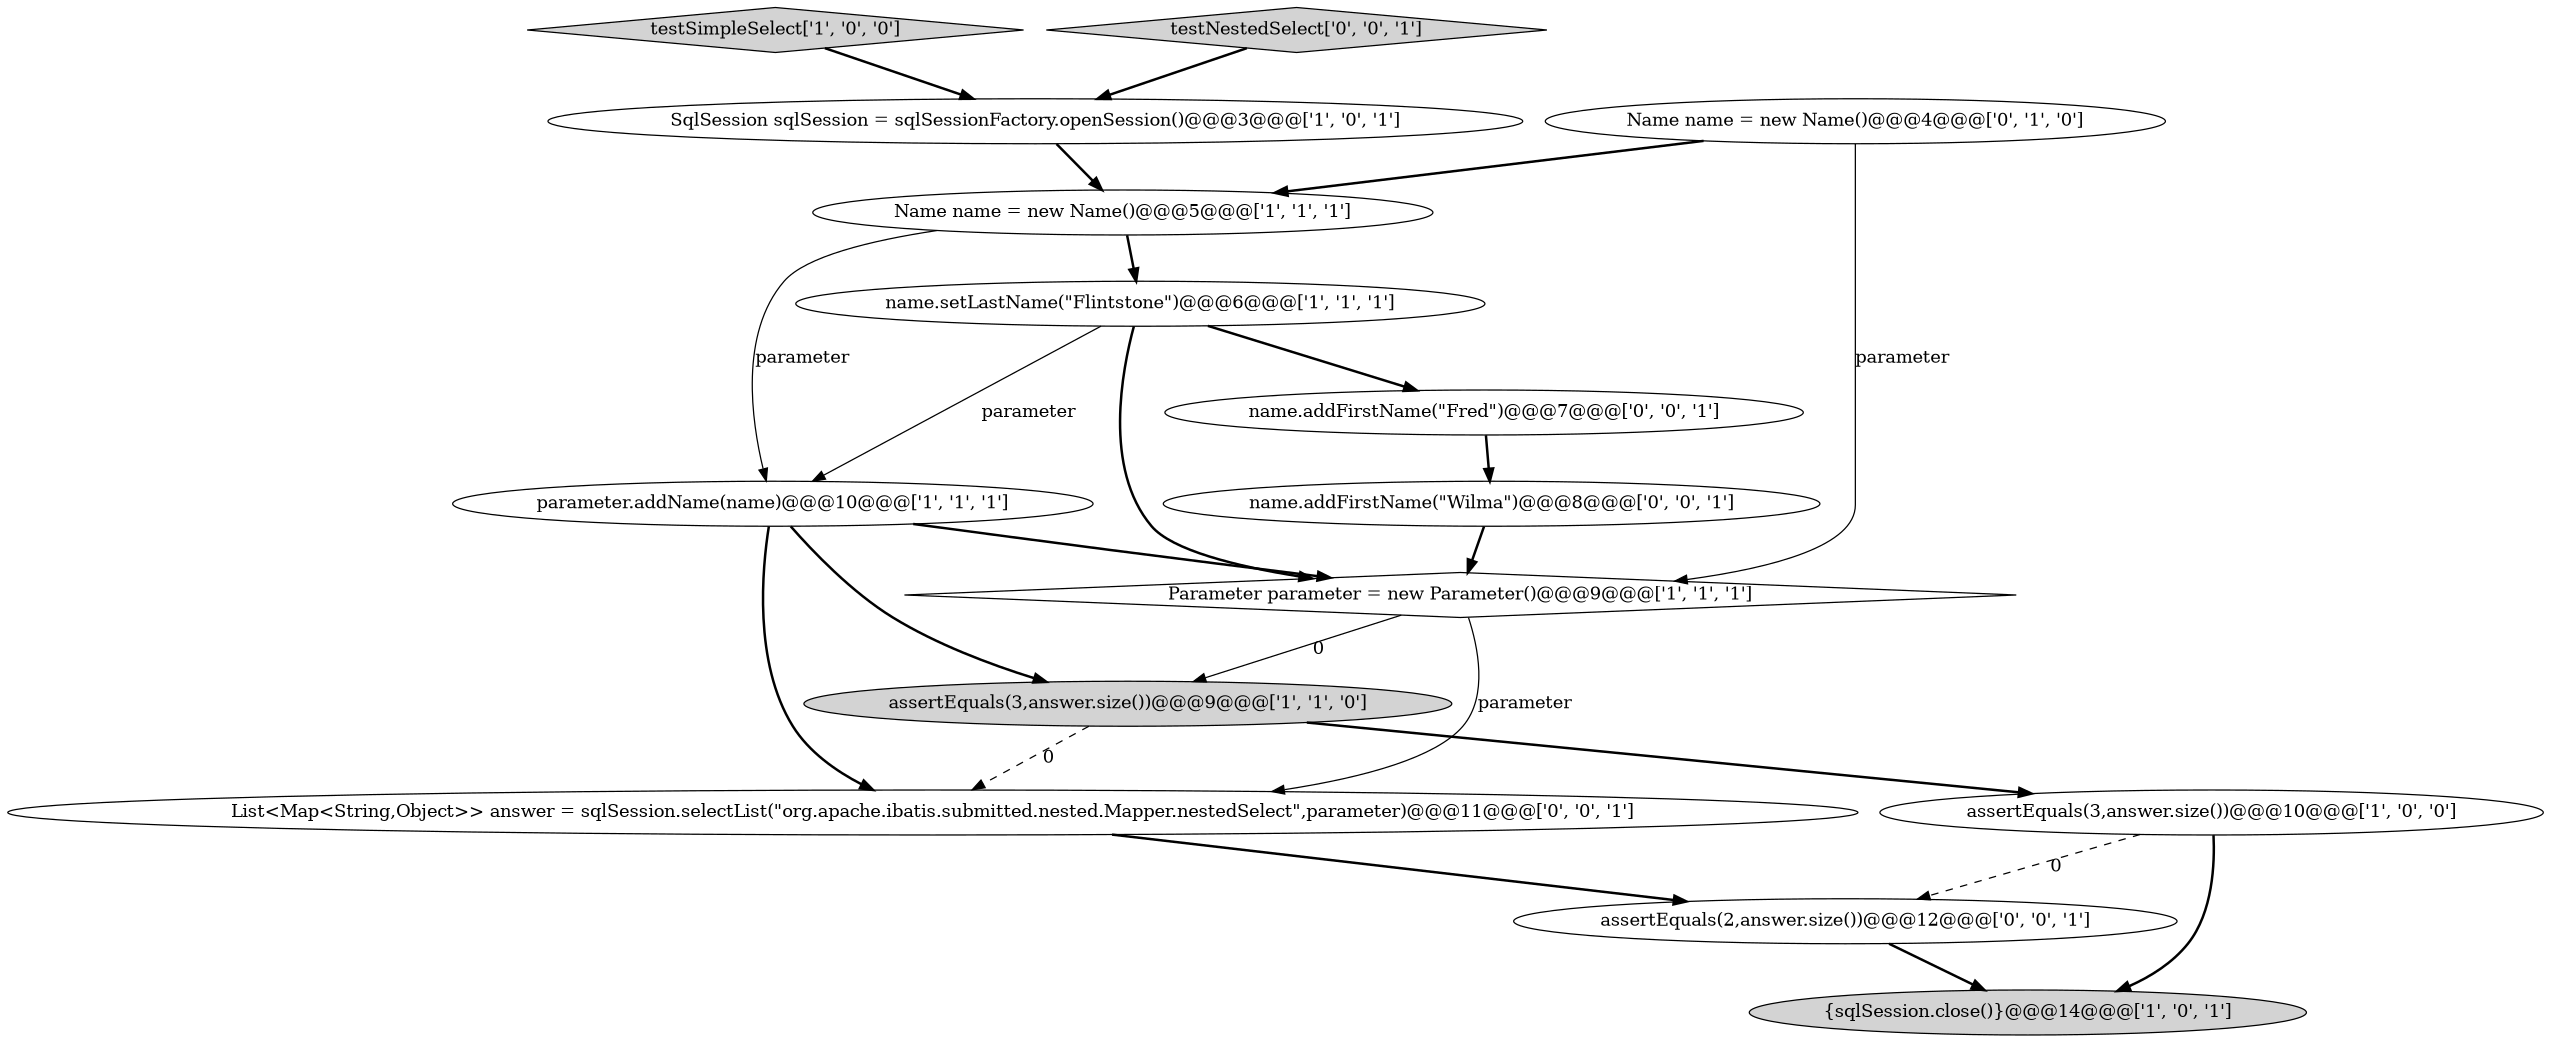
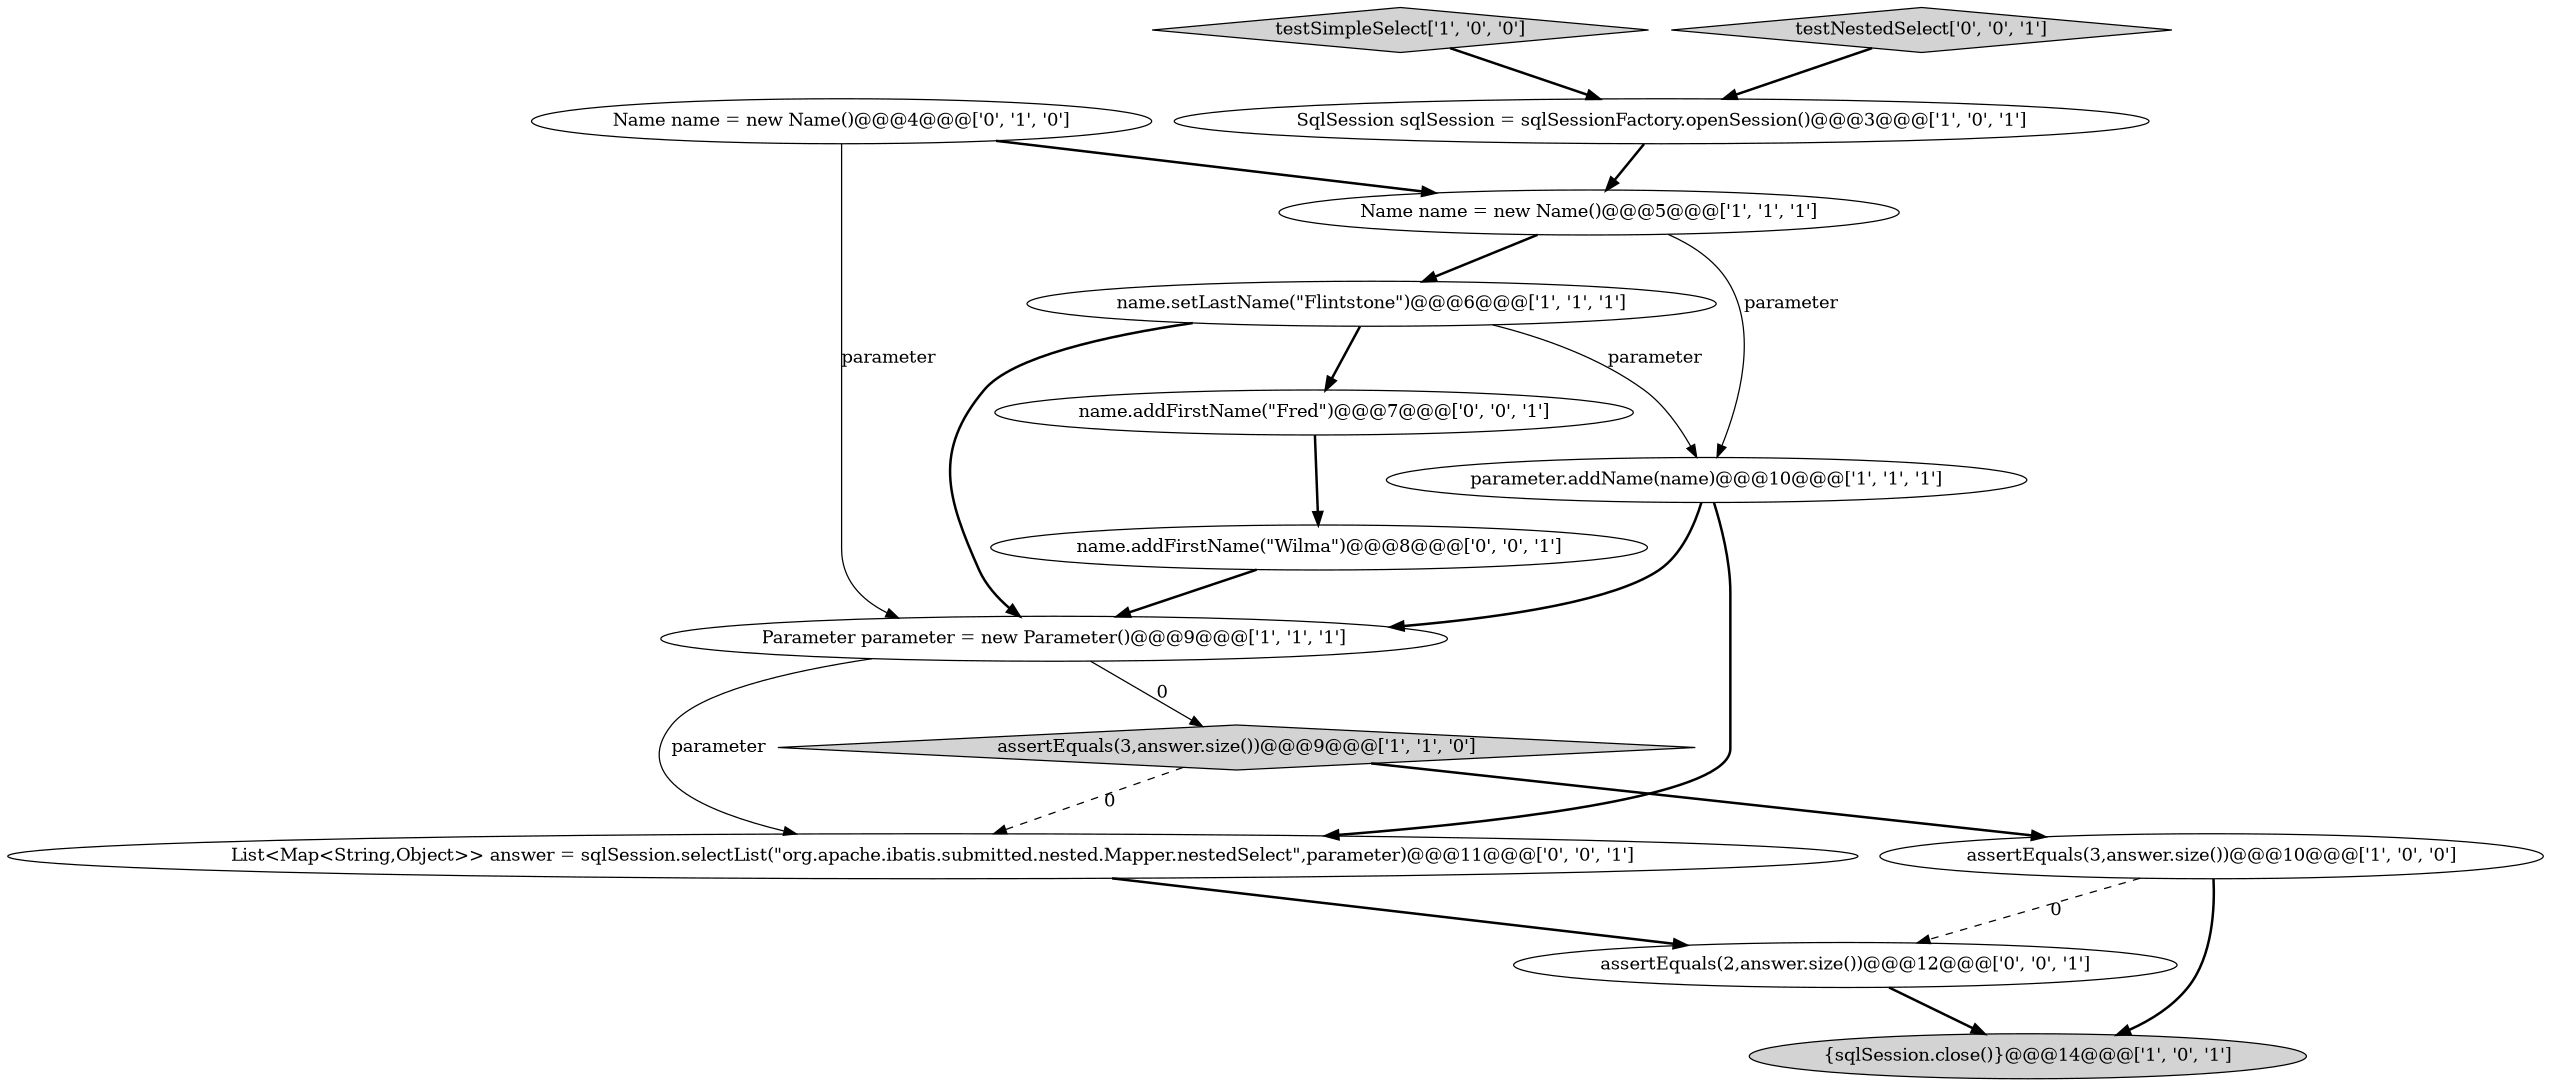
node "Parameter parameter = new Parameter()@@@9@@@['1', '1', '1']": shape diamond -> ellipse
edge "parameter.addName(name)@@@10@@@['1', '1', '1']" -> "assertEquals(3,answer.size())@@@9@@@['1', '1', '0']": removed
node "assertEquals(3,answer.size())@@@9@@@['1', '1', '0']": shape ellipse -> diamond
